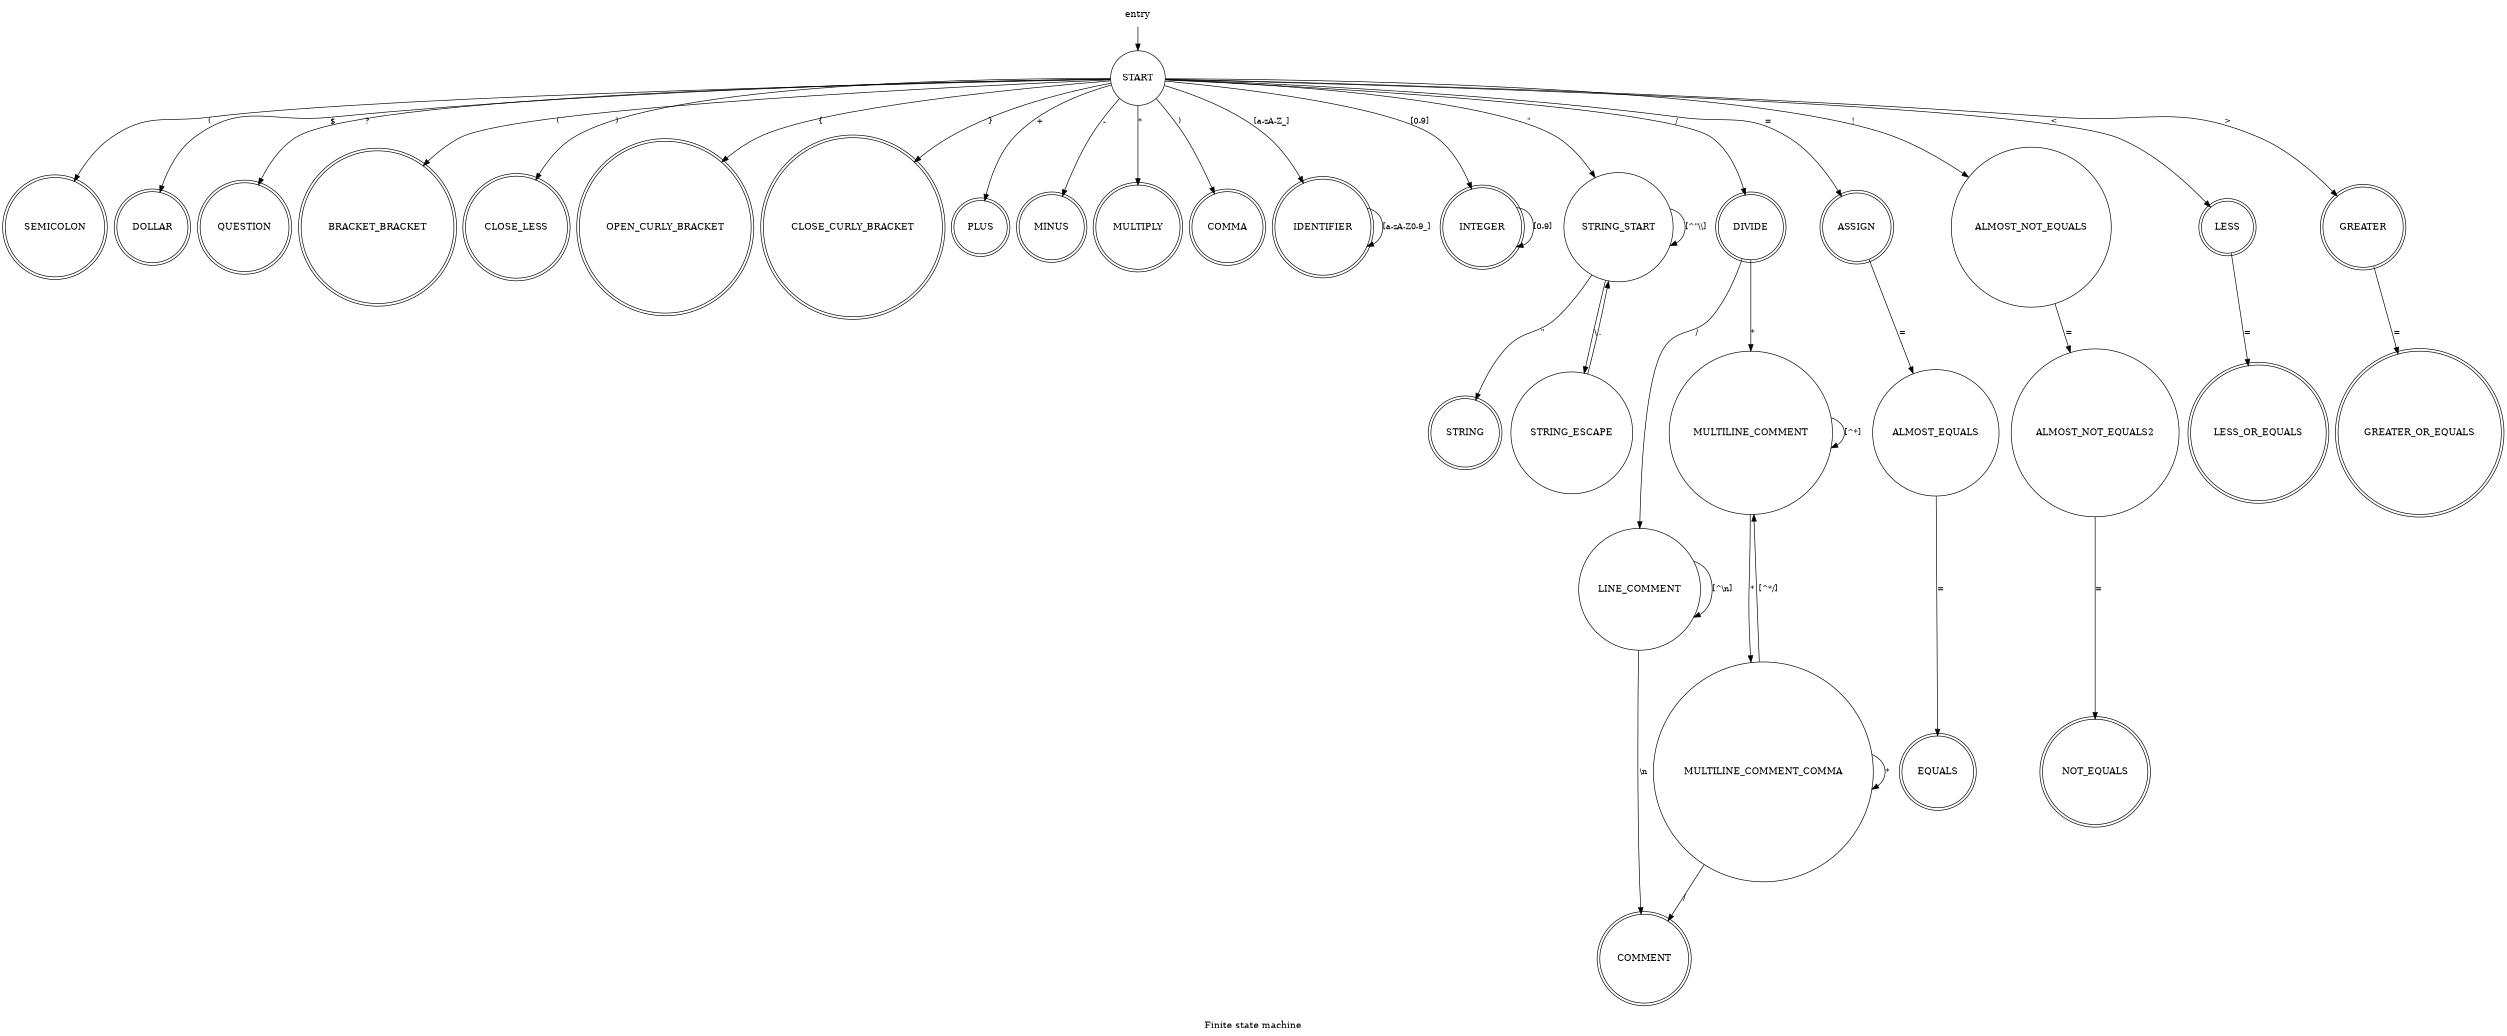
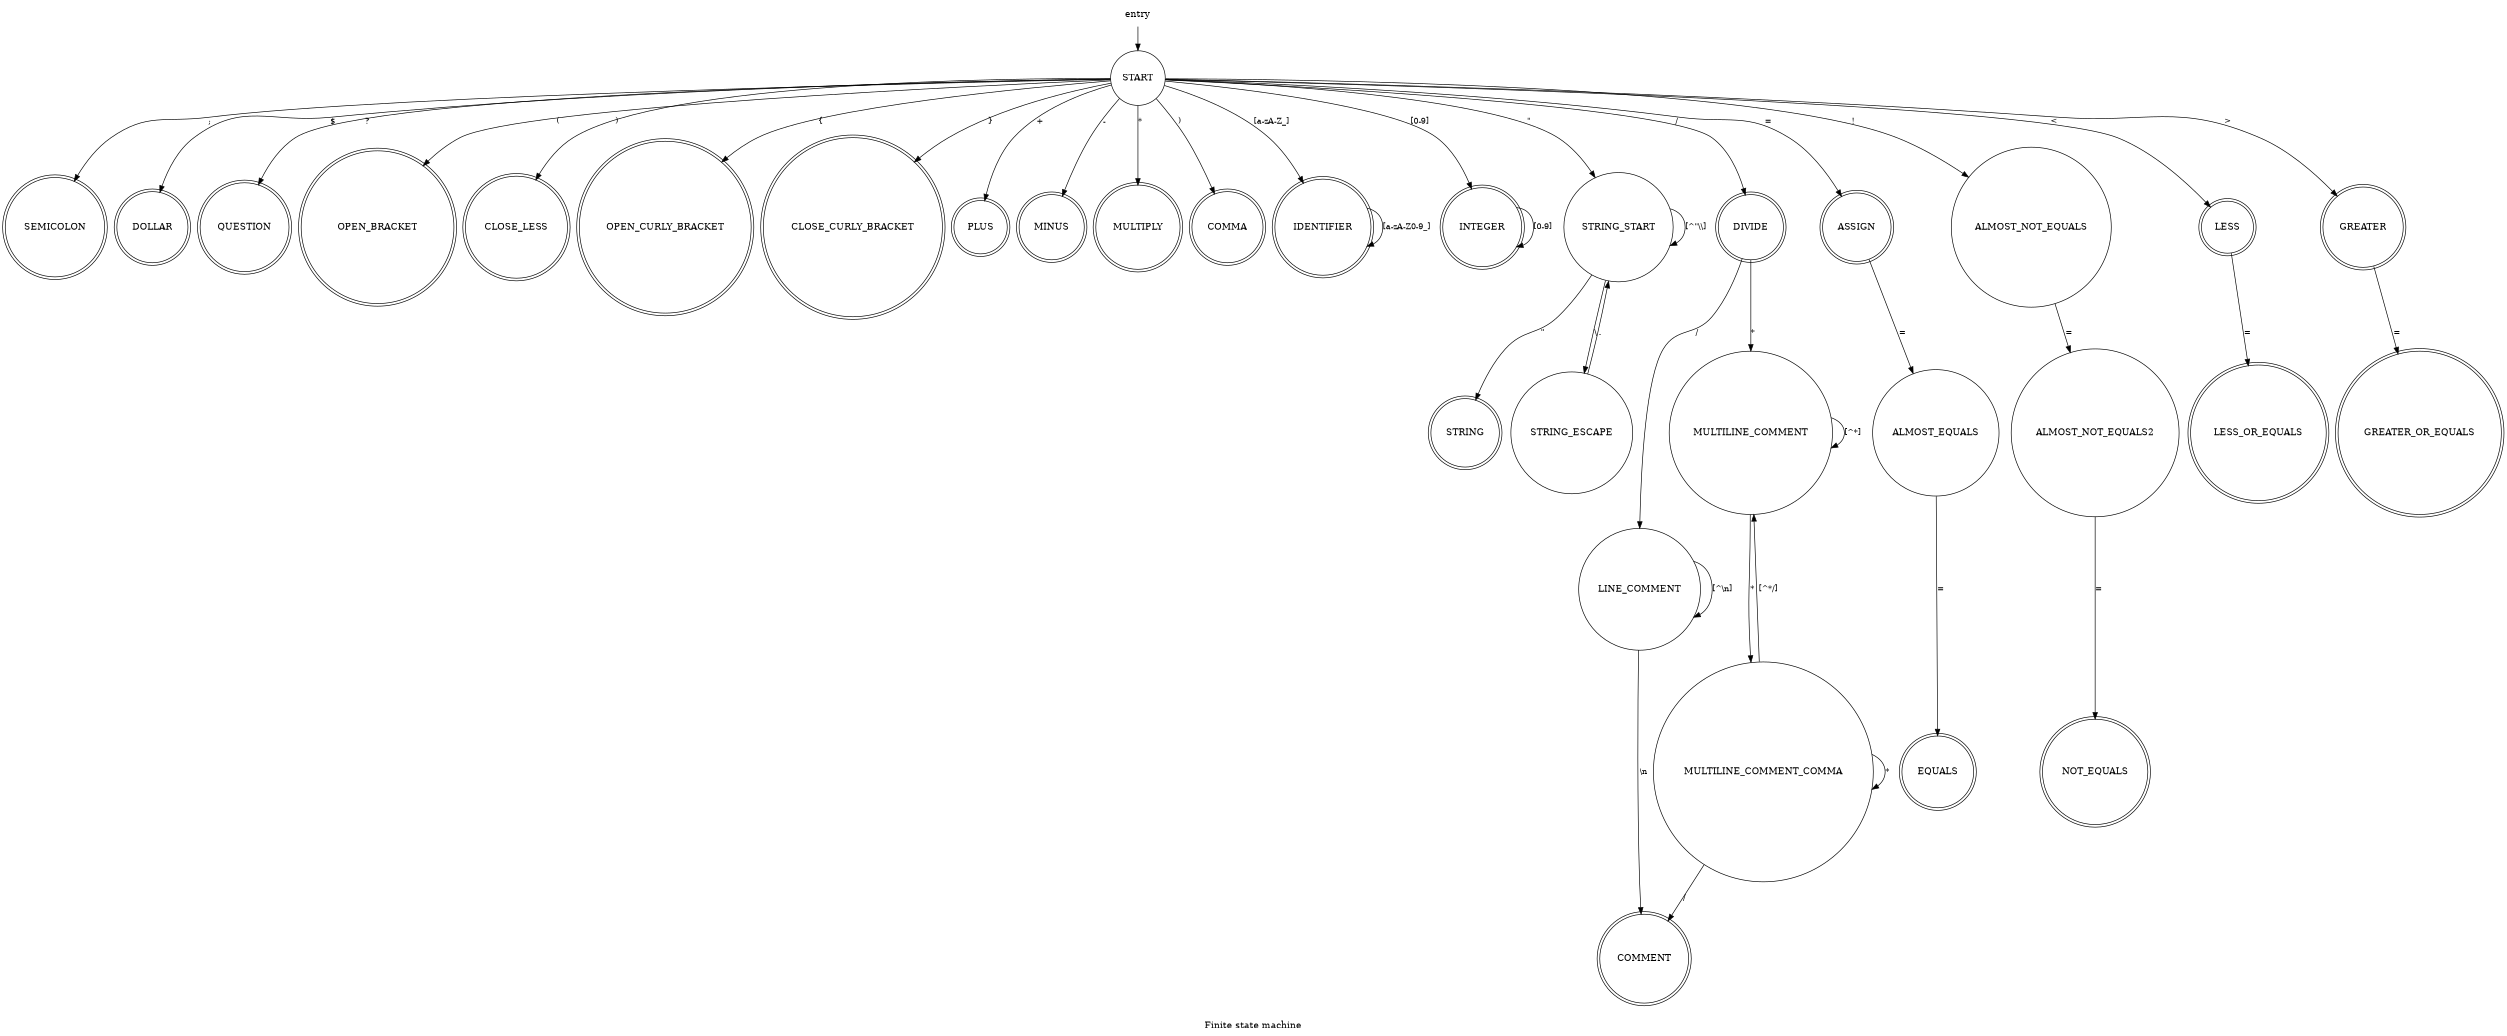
edge "START" -> "SEMICOLON": label "(" -> ";"
node "BRACKET_BRACKET": label "BRACKET_BRACKET" -> "OPEN_BRACKET"
